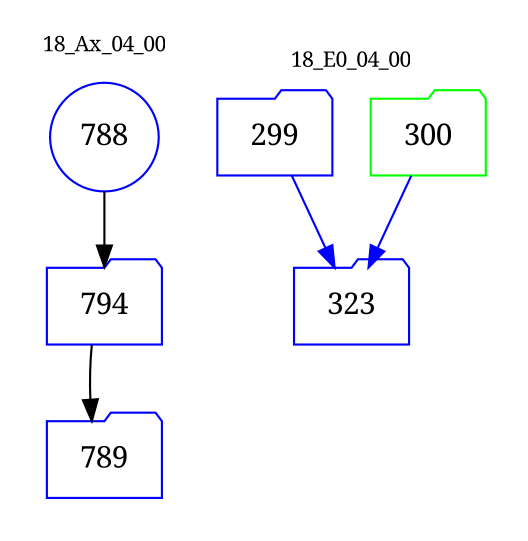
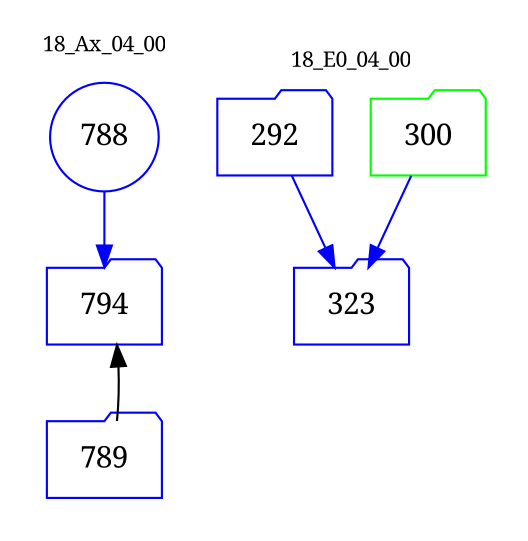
node "299": label "299" -> "292"
edge "788" -> "794": color black -> blue
edge "794" -> "789": reversed
